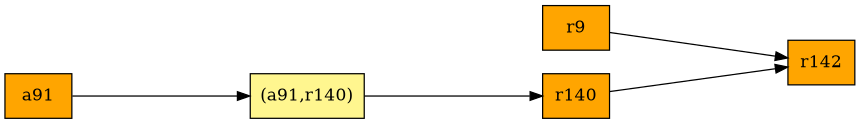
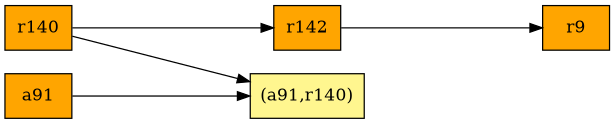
edge "r9" -> "r142": reversed
edge "(a91,r140)" -> "r140": reversed
